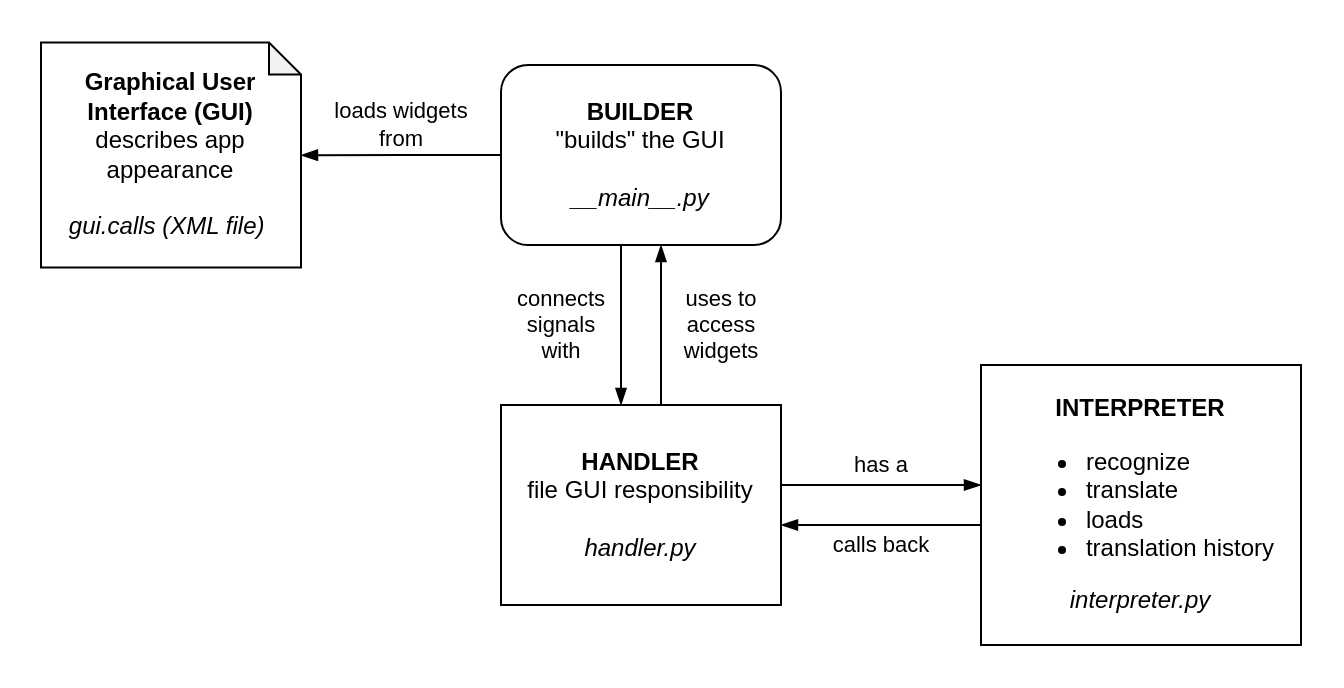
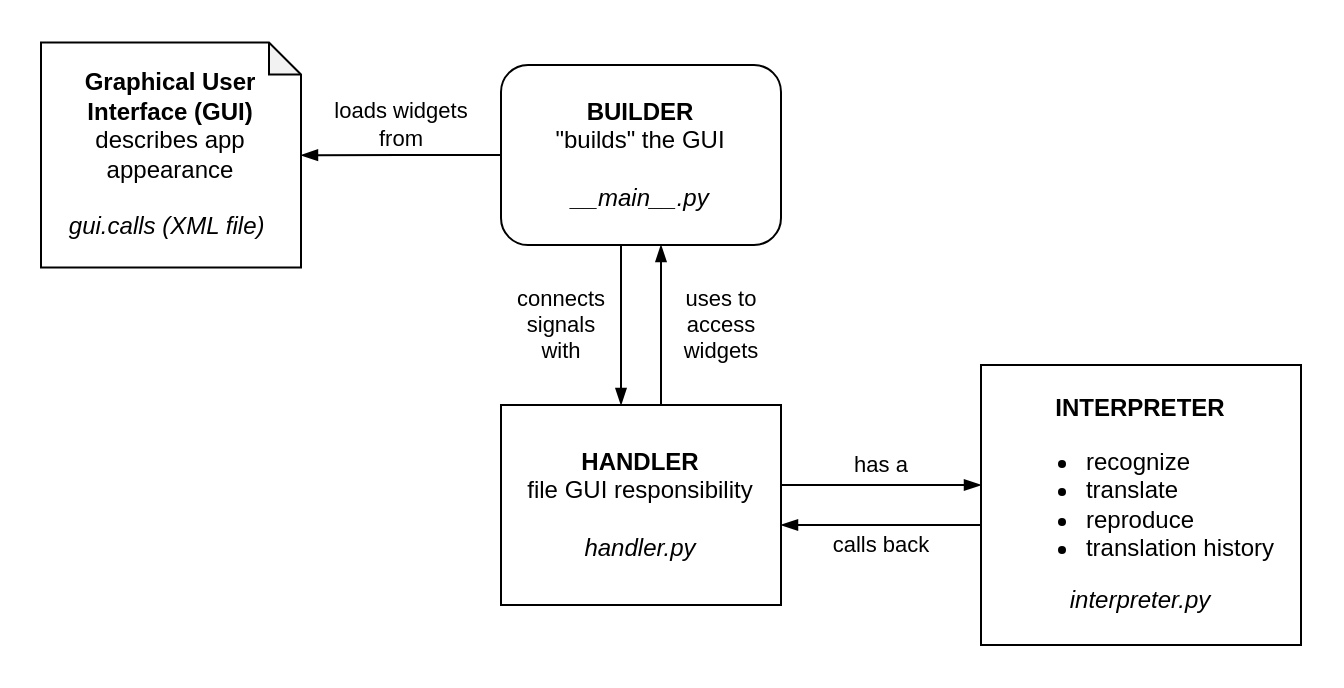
node "INTERPRETER recognize translate loads translation history interpreter.py": label "INTERPRETER recognize translate loads translation history interpreter.py" -> "INTERPRETER recognize translate reproduce translation history interpreter.py"
